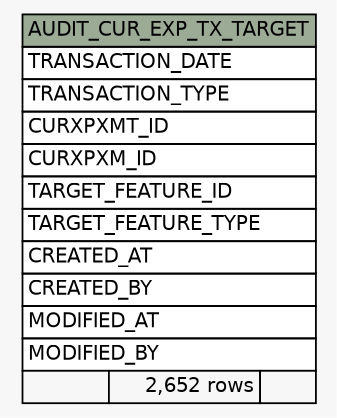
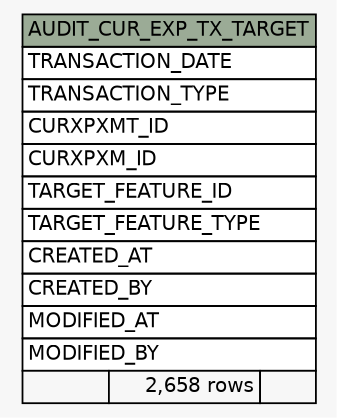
node "AUDIT_CUR_EXP_TX_TARGET": text "2,652 rows" -> "2,658 rows"
